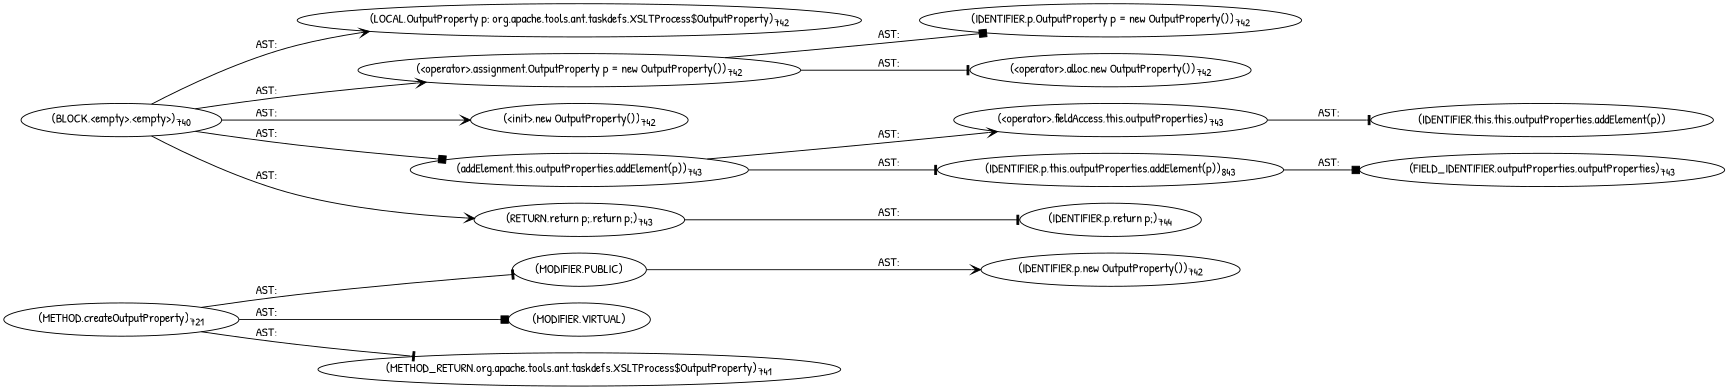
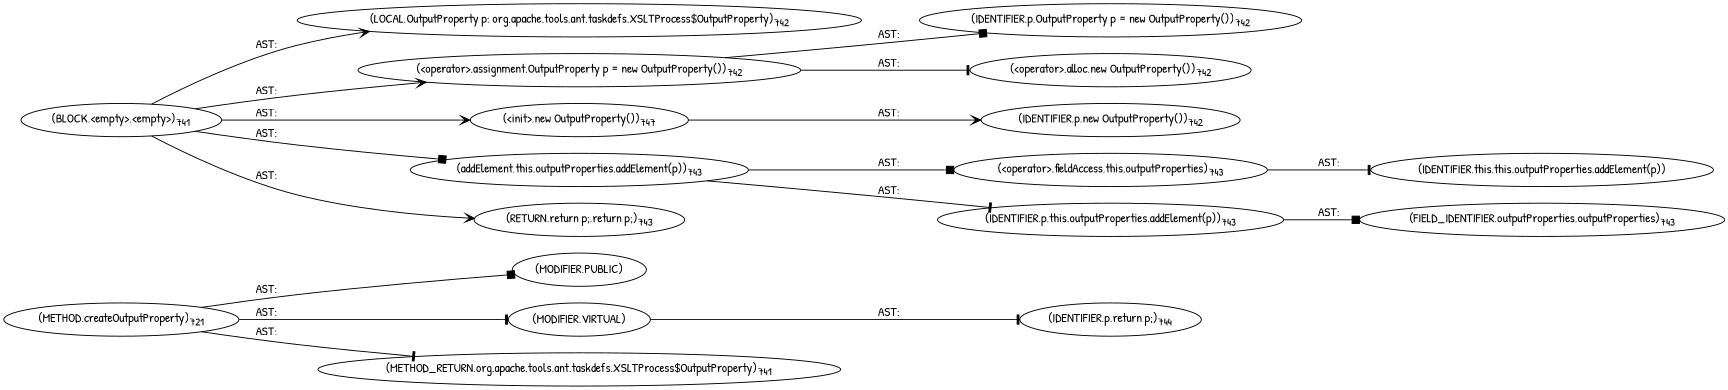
node "(BLOCK,<empty>,<empty>)": text "740" -> "741"
node "(<init>,new OutputProperty())": text "742" -> "747"
edge "(addElement,this.outputProperties.addElement(p))" -> "(<operator>.fieldAccess,this.outputProperties)": arrowhead vee -> box
node "(IDENTIFIER,p,this.outputProperties.addElement(p))": text "843" -> "743"
edge "(RETURN,return p;,return p;)" -> "(IDENTIFIER,p,return p;)": now "(MODIFIER,VIRTUAL)" -> "(IDENTIFIER,p,return p;)"
edge "(MODIFIER,PUBLIC)" -> "(IDENTIFIER,p,new OutputProperty())": now "(<init>,new OutputProperty())" -> "(IDENTIFIER,p,new OutputProperty())"
edge "(METHOD,createOutputProperty)" -> "(MODIFIER,PUBLIC)": arrowhead tee -> box
edge "(METHOD,createOutputProperty)" -> "(MODIFIER,VIRTUAL)": arrowhead box -> tee
